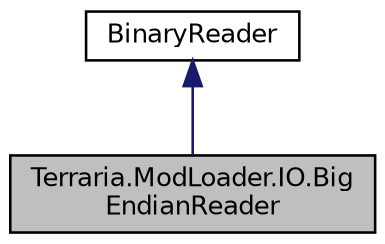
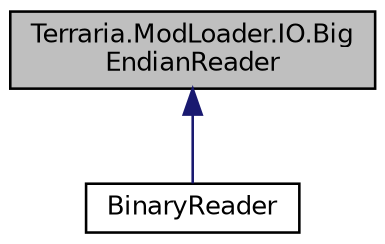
edge "Terraria.ModLoader.IO.Big EndianReader" -> "BinaryReader": reversed
